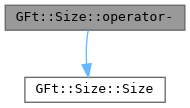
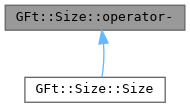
edge "GFt::Size::operator-" -> "GFt::Size::Size": reversed
